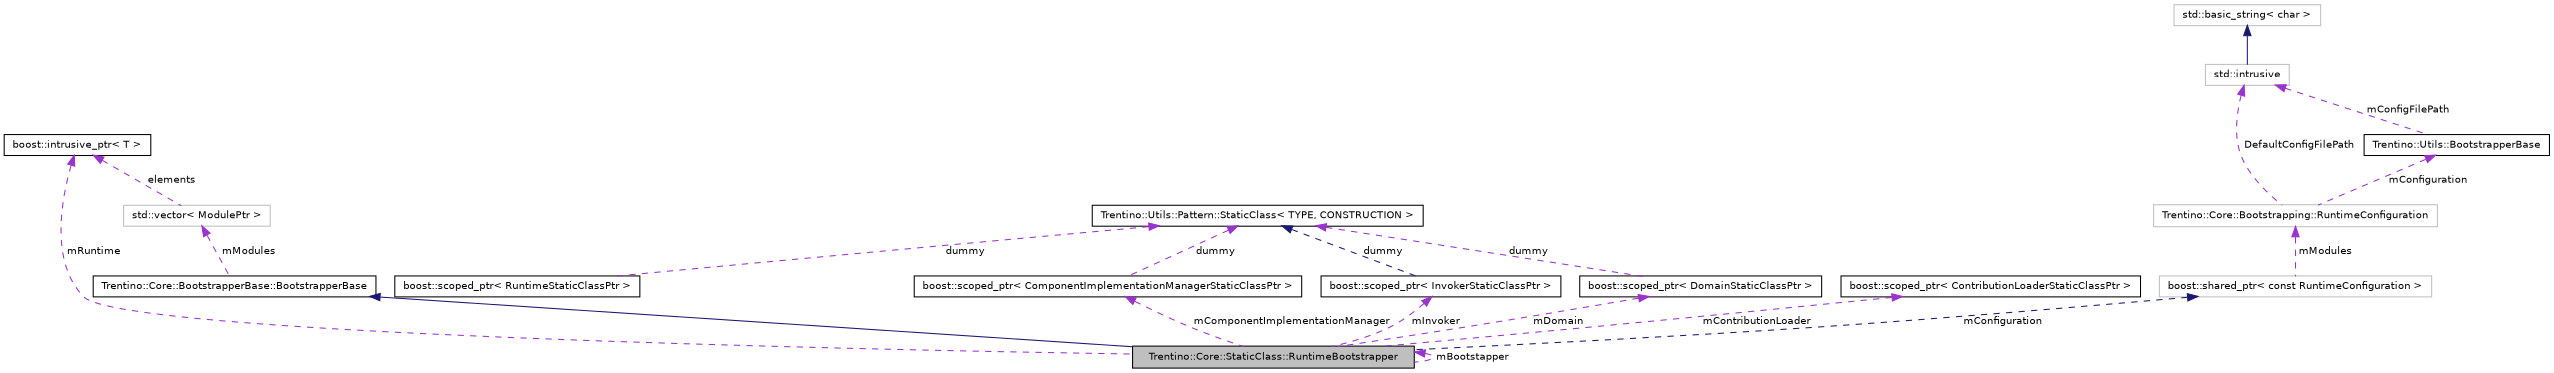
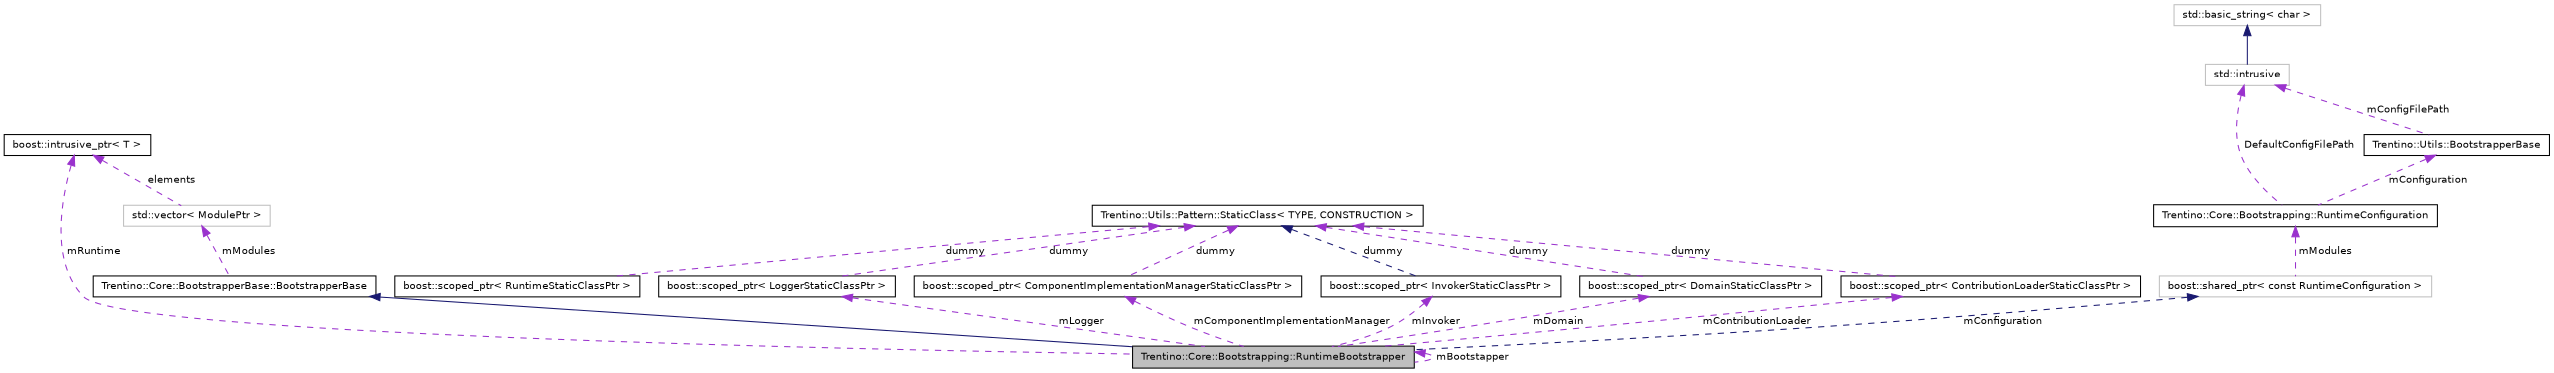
node "Trentino::Core::Bootstrapping::RuntimeConfiguration": color grey75 -> black
edge "boost::scoped_ptr< ContributionLoaderStaticClassPtr >" -> "Trentino::Utils::Pattern::StaticClass< TYPE, CONSTRUCTION >": added, label "dummy"
node "boost::scoped_ptr< LoggerStaticClassPtr >": added
node "Trentino::Core::StaticClass::RuntimeBootstrapper": label "Trentino::Core::StaticClass::RuntimeBootstrapper" -> "Trentino::Core::Bootstrapping::RuntimeBootstrapper"
